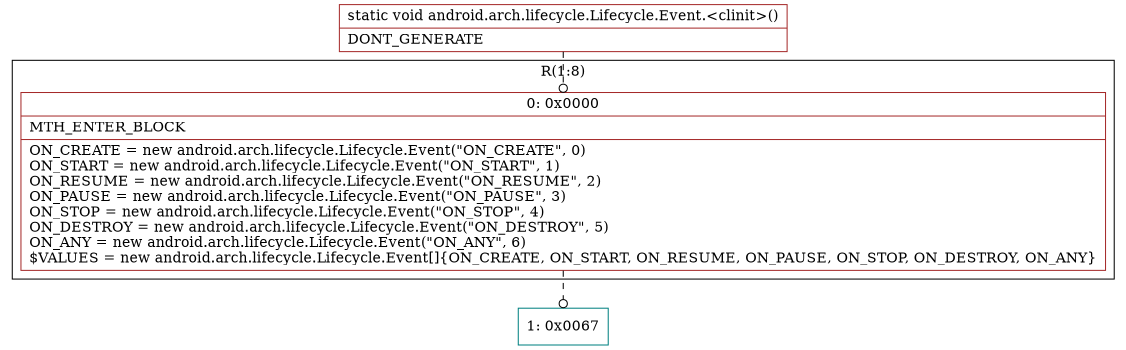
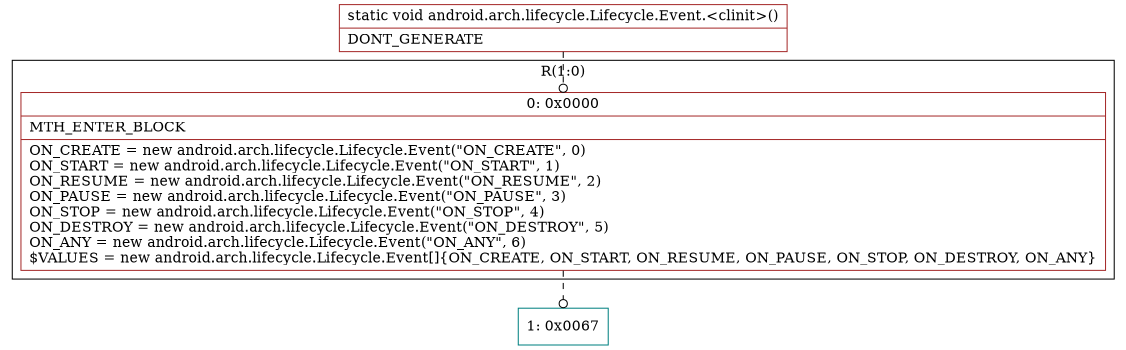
cluster "R(1:8)": label "R(1:8)" -> "R(1:0)"
